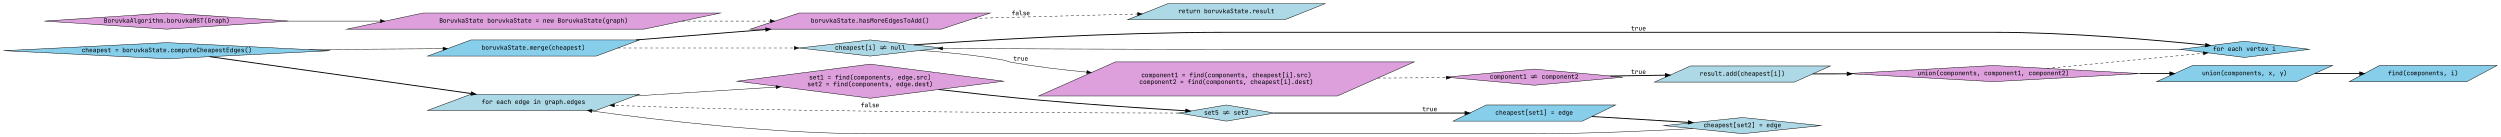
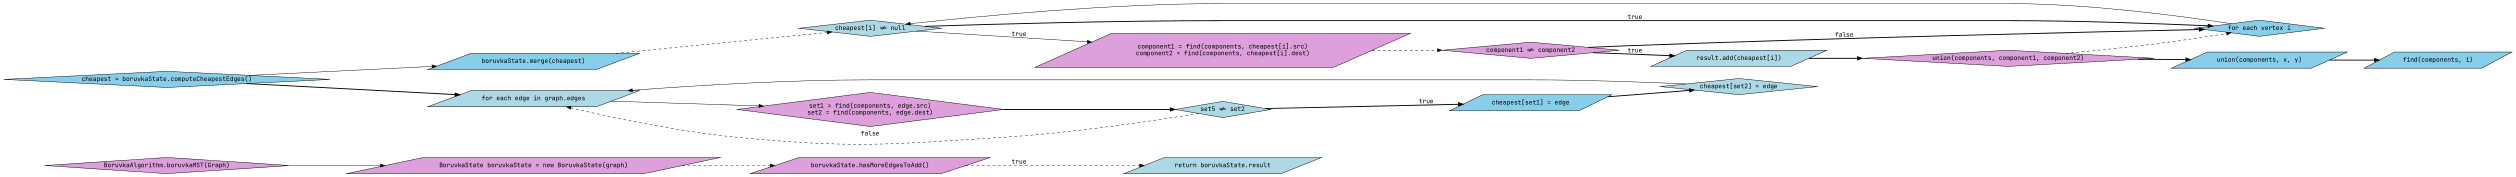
edge "boruvkaState.hasMoreEdgesToAdd()" -> "return boruvkaState.result": label "false" -> "true"
edge "boruvkaState.merge(cheapest)" -> "boruvkaState.hasMoreEdgesToAdd()": removed
edge "component1 != component2" -> "for each vertex i": added, label "false"
